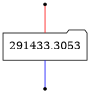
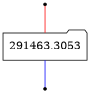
node "291433.3053": label "291433.3053" -> "291463.3053"
